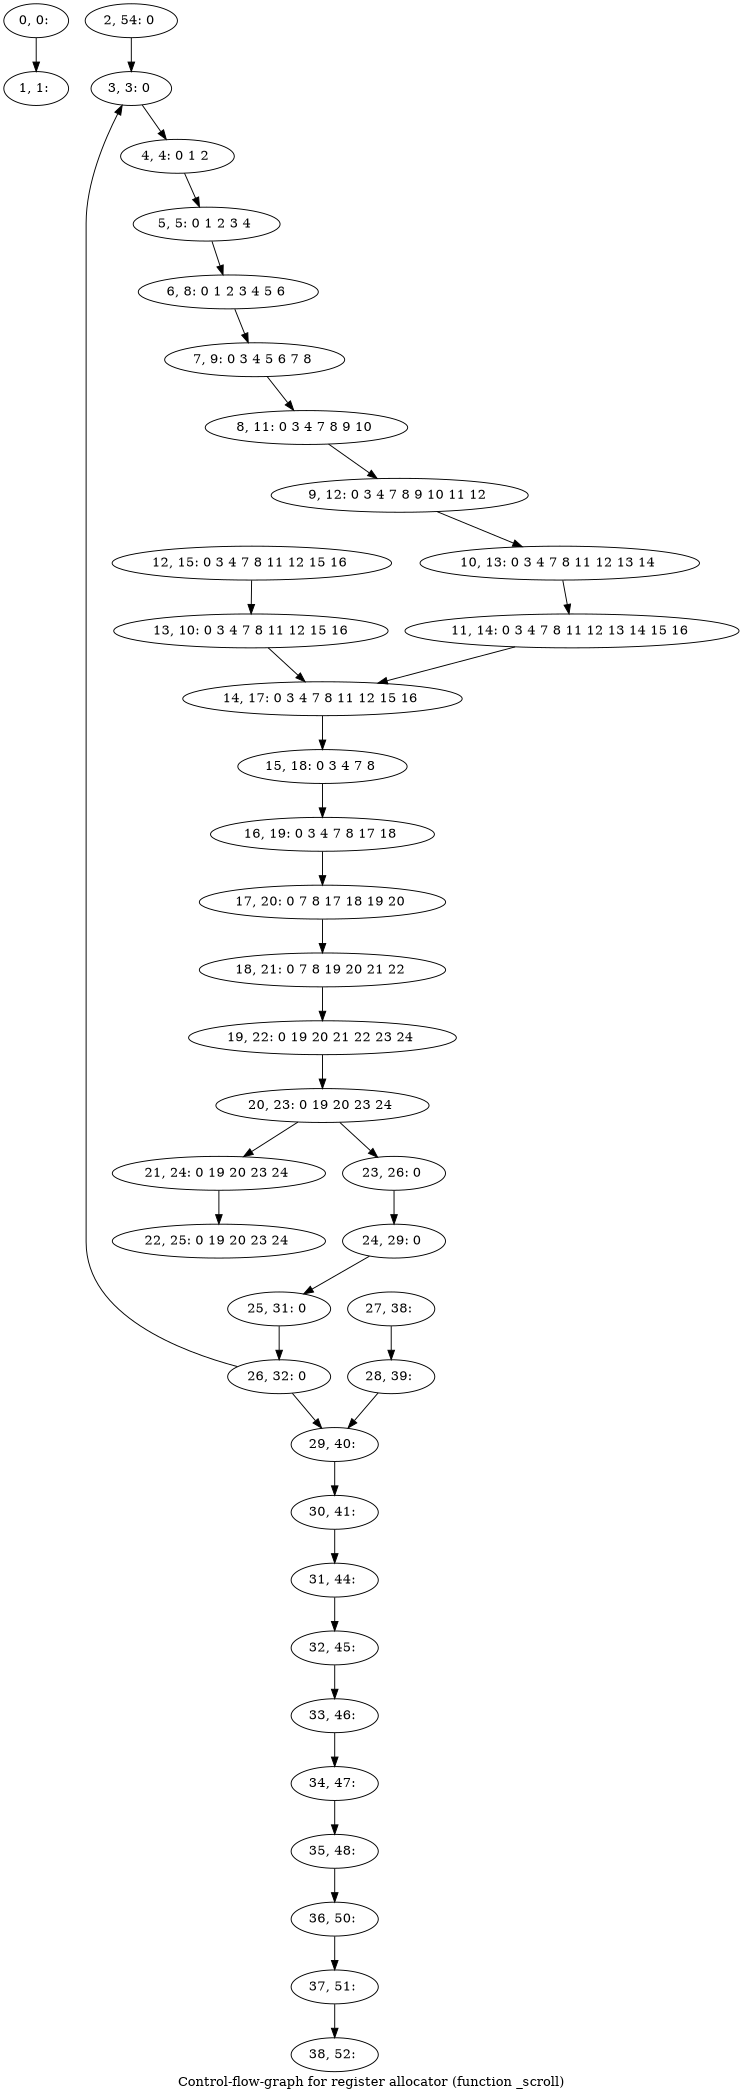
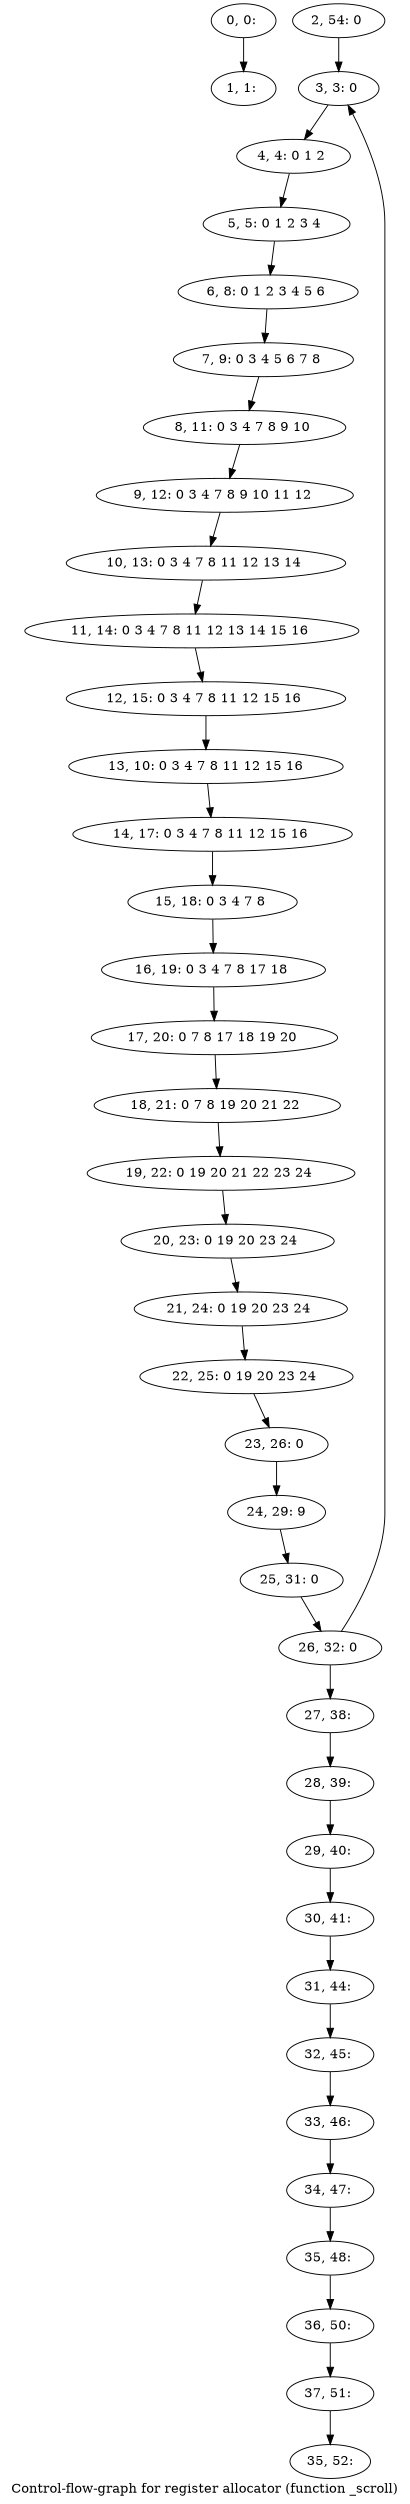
edge "11, 14: 0 3 4 7 8 11 12 13 14 15 16" -> "14, 17: 0 3 4 7 8 11 12 15 16": now "11, 14: 0 3 4 7 8 11 12 13 14 15 16" -> "12, 15: 0 3 4 7 8 11 12 15 16"
edge "20, 23: 0 19 20 23 24" -> "23, 26: 0": now "22, 25: 0 19 20 23 24" -> "23, 26: 0"
node "24, 29: 0": label "24, 29: 0" -> "24, 29: 9"
edge "26, 32: 0" -> "29, 40:": now "26, 32: 0" -> "27, 38:"
node "38, 52:": label "38, 52:" -> "35, 52:"
